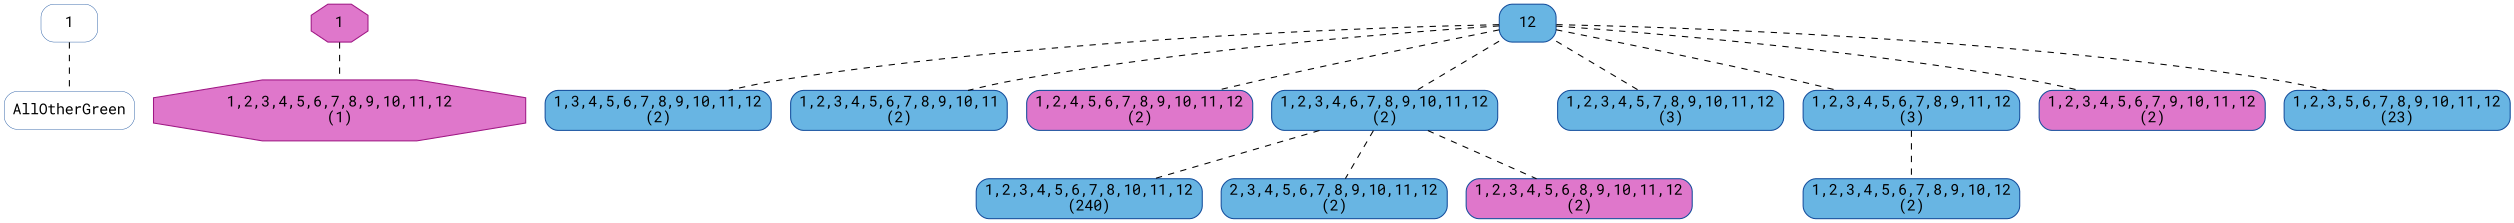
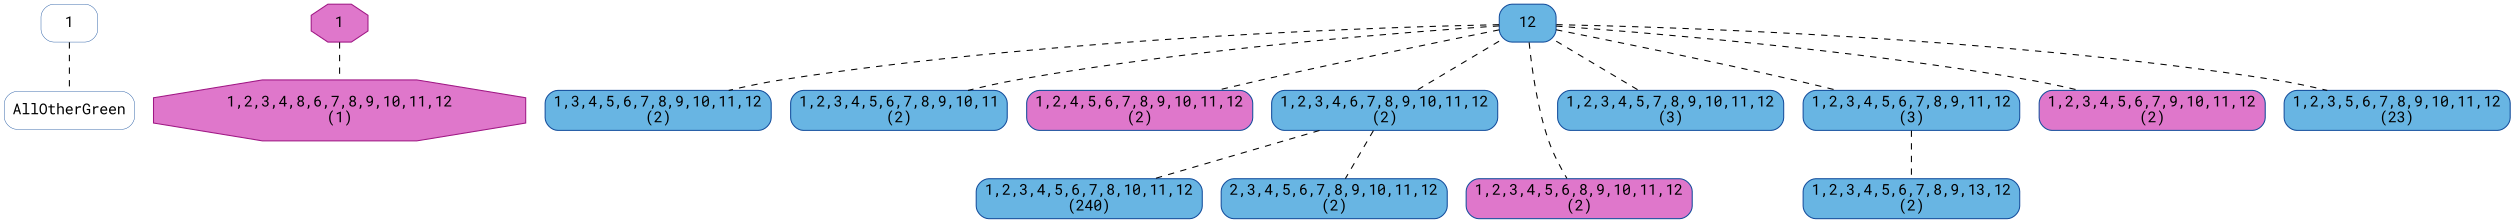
node "1,2,3,4,5,6,7,8,9,10,11,12 (1)": label "1,2,3,4,5,6,7,8,9,10,11,12 (1)" -> "1,2,3,4,8,6,7,8,9,10,11,12 (1)"
edge "1,2,3,4,6,7,8,9,10,11,12 (2)" -- "1,2,3,4,5,6,8,9,10,11,12 (2)": now "12" -- "1,2,3,4,5,6,8,9,10,11,12 (2)"
node "1,2,3,4,5,6,7,8,9,10,12 (2)": label "1,2,3,4,5,6,7,8,9,10,12 (2)" -> "1,2,3,4,5,6,7,8,9,13,12 (2)"
